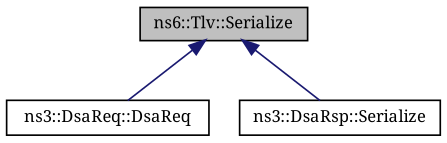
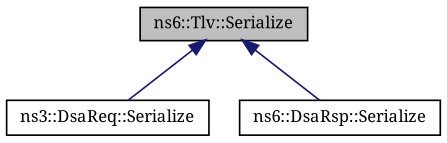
node "ns3::DsaReq::DsaReq": label "ns3::DsaReq::DsaReq" -> "ns3::DsaReq::Serialize"
node "ns3::DsaRsp::Serialize": label "ns3::DsaRsp::Serialize" -> "ns6::DsaRsp::Serialize"
